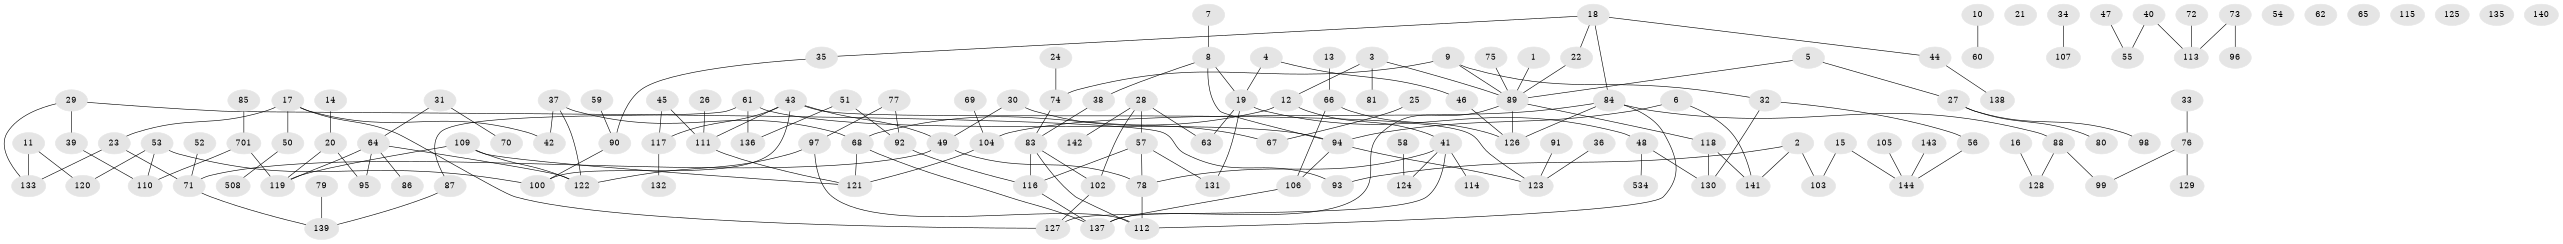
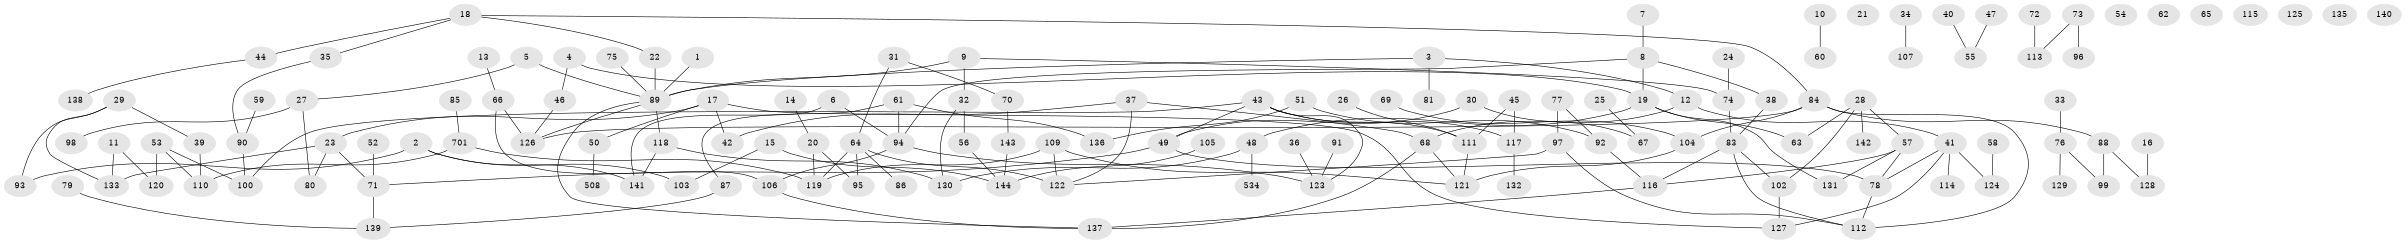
edge "40" -- "113": removed
edge "70" -- "143": added
edge "23" -- "80": added
